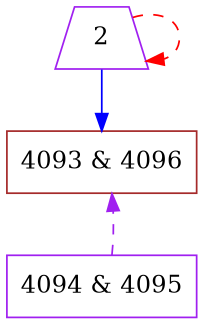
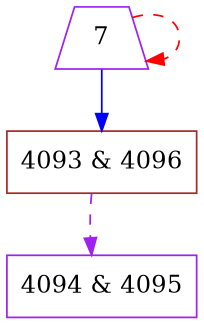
node "2": label "2" -> "7"
edge "4094 & 4095" -> "4093 & 4096": reversed
